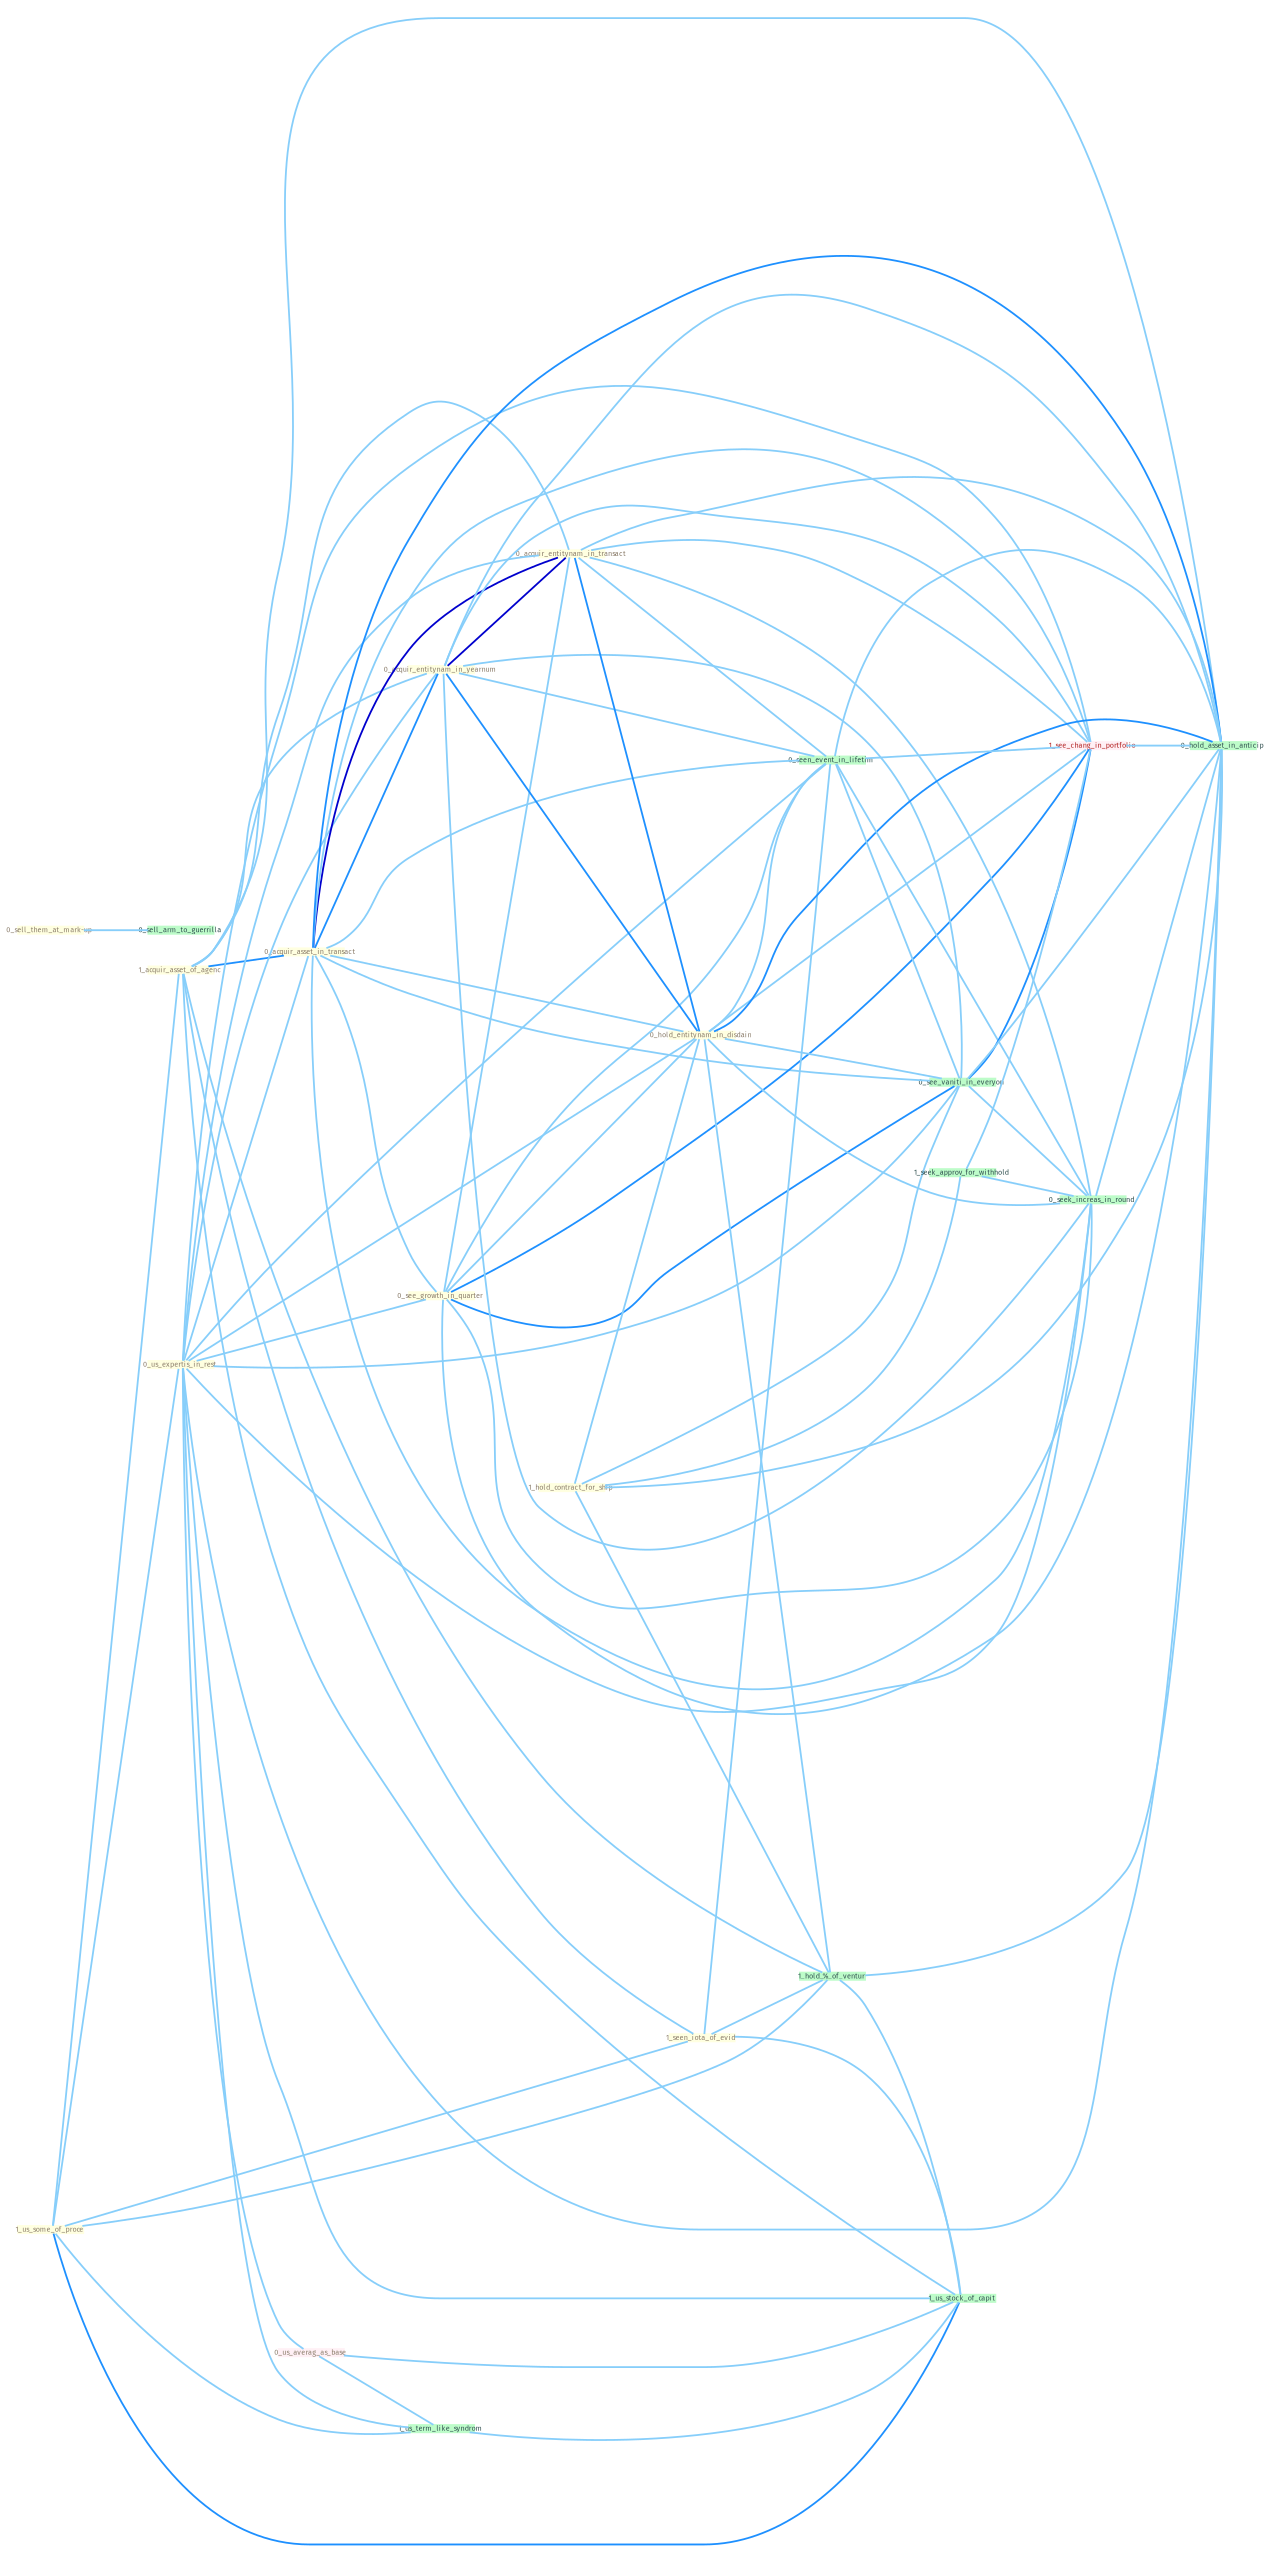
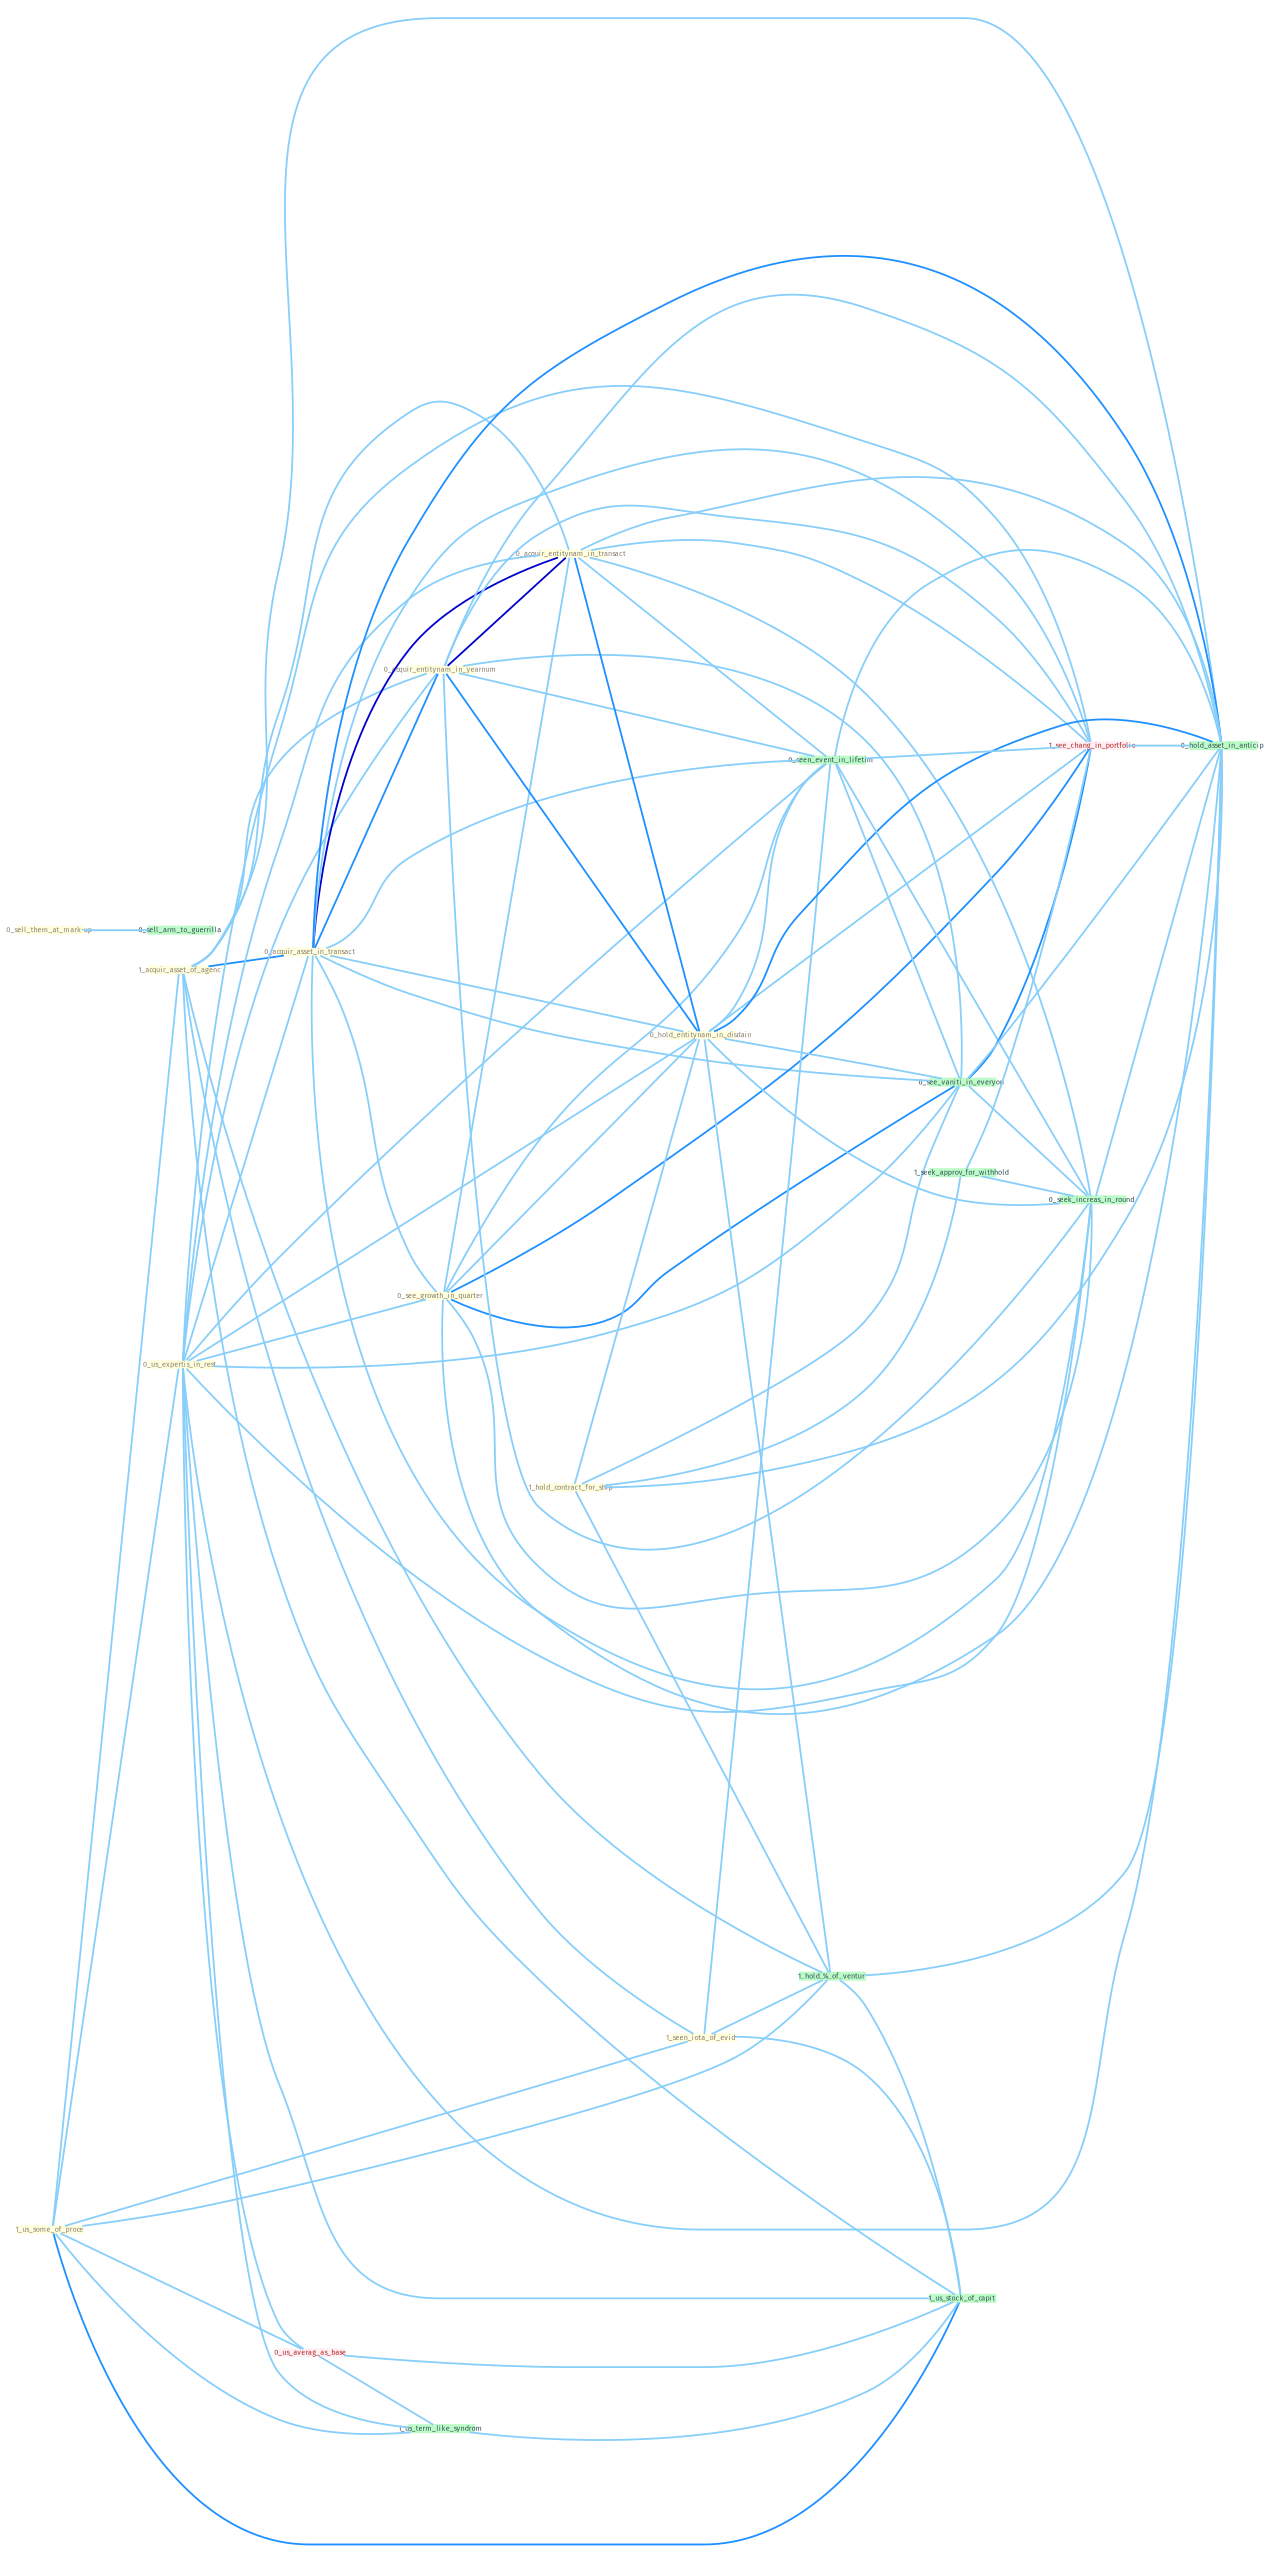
edge "1_us_some_of_proce" -- "0_us_averag_as_base": added
node "0_us_averag_as_base": fontcolor #8b7d6b -> #b22222
